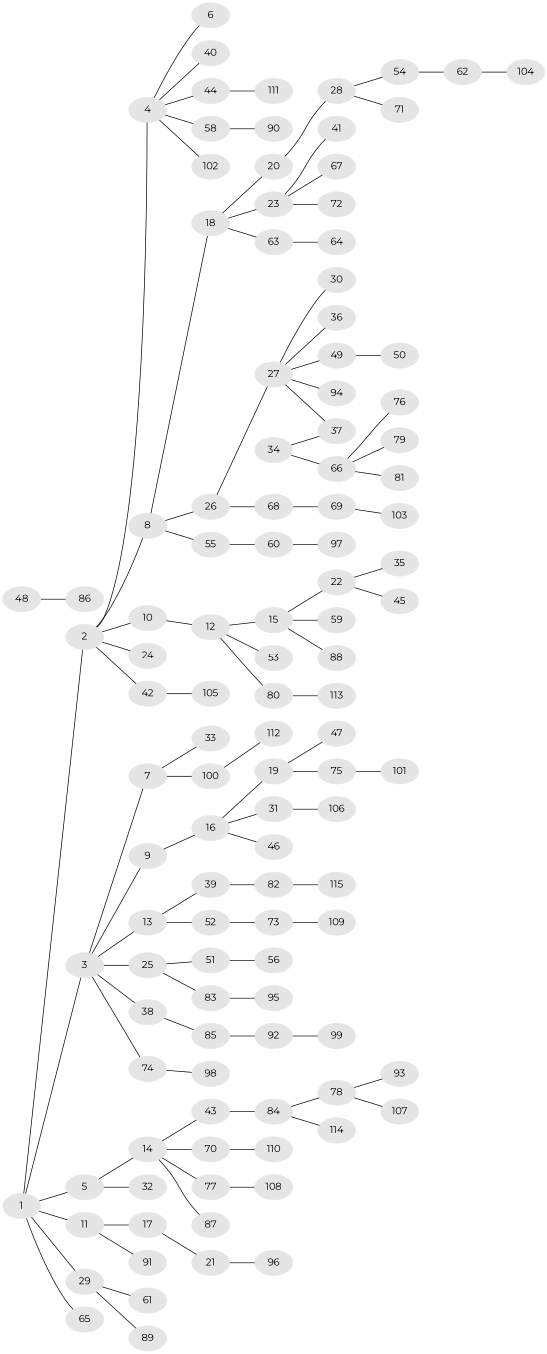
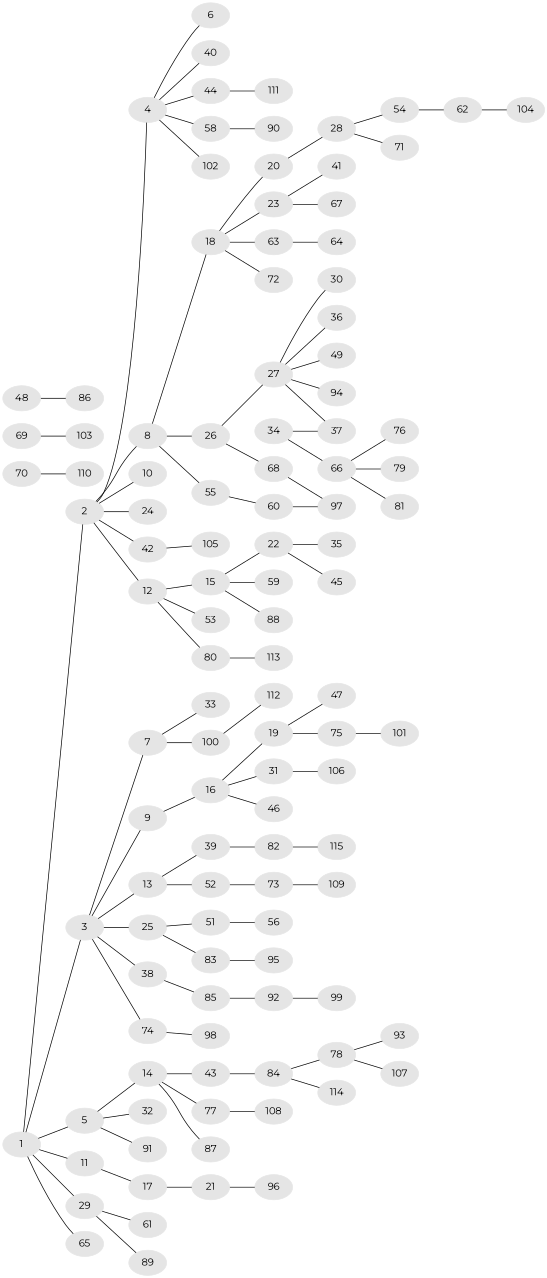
edge "23" -- "72": now "18" -- "72"
node "50": removed
edge "68" -- "69": now "68" -- "97"
edge "10" -- "12": now "2" -- "12"
edge "14" -- "70": removed
edge "11" -- "91": now "5" -- "91"
